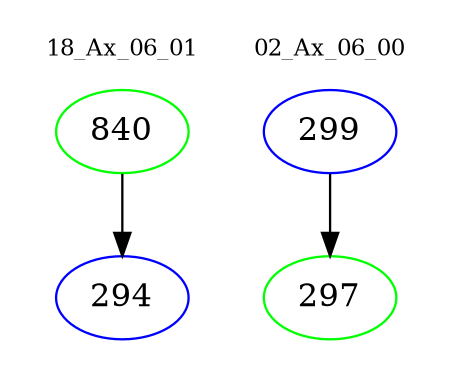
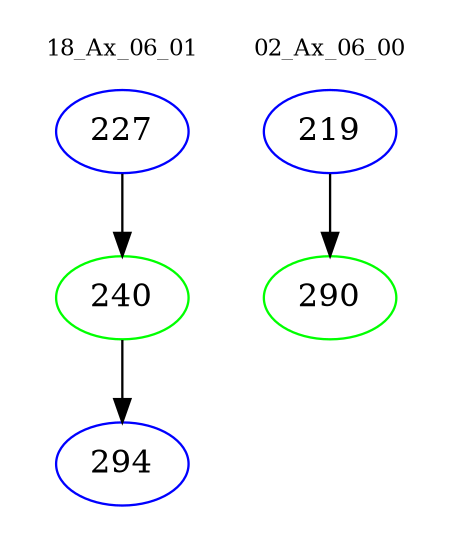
node "840": label "840" -> "240"
node "227": added
node "299": label "299" -> "219"
node "297": label "297" -> "290"
